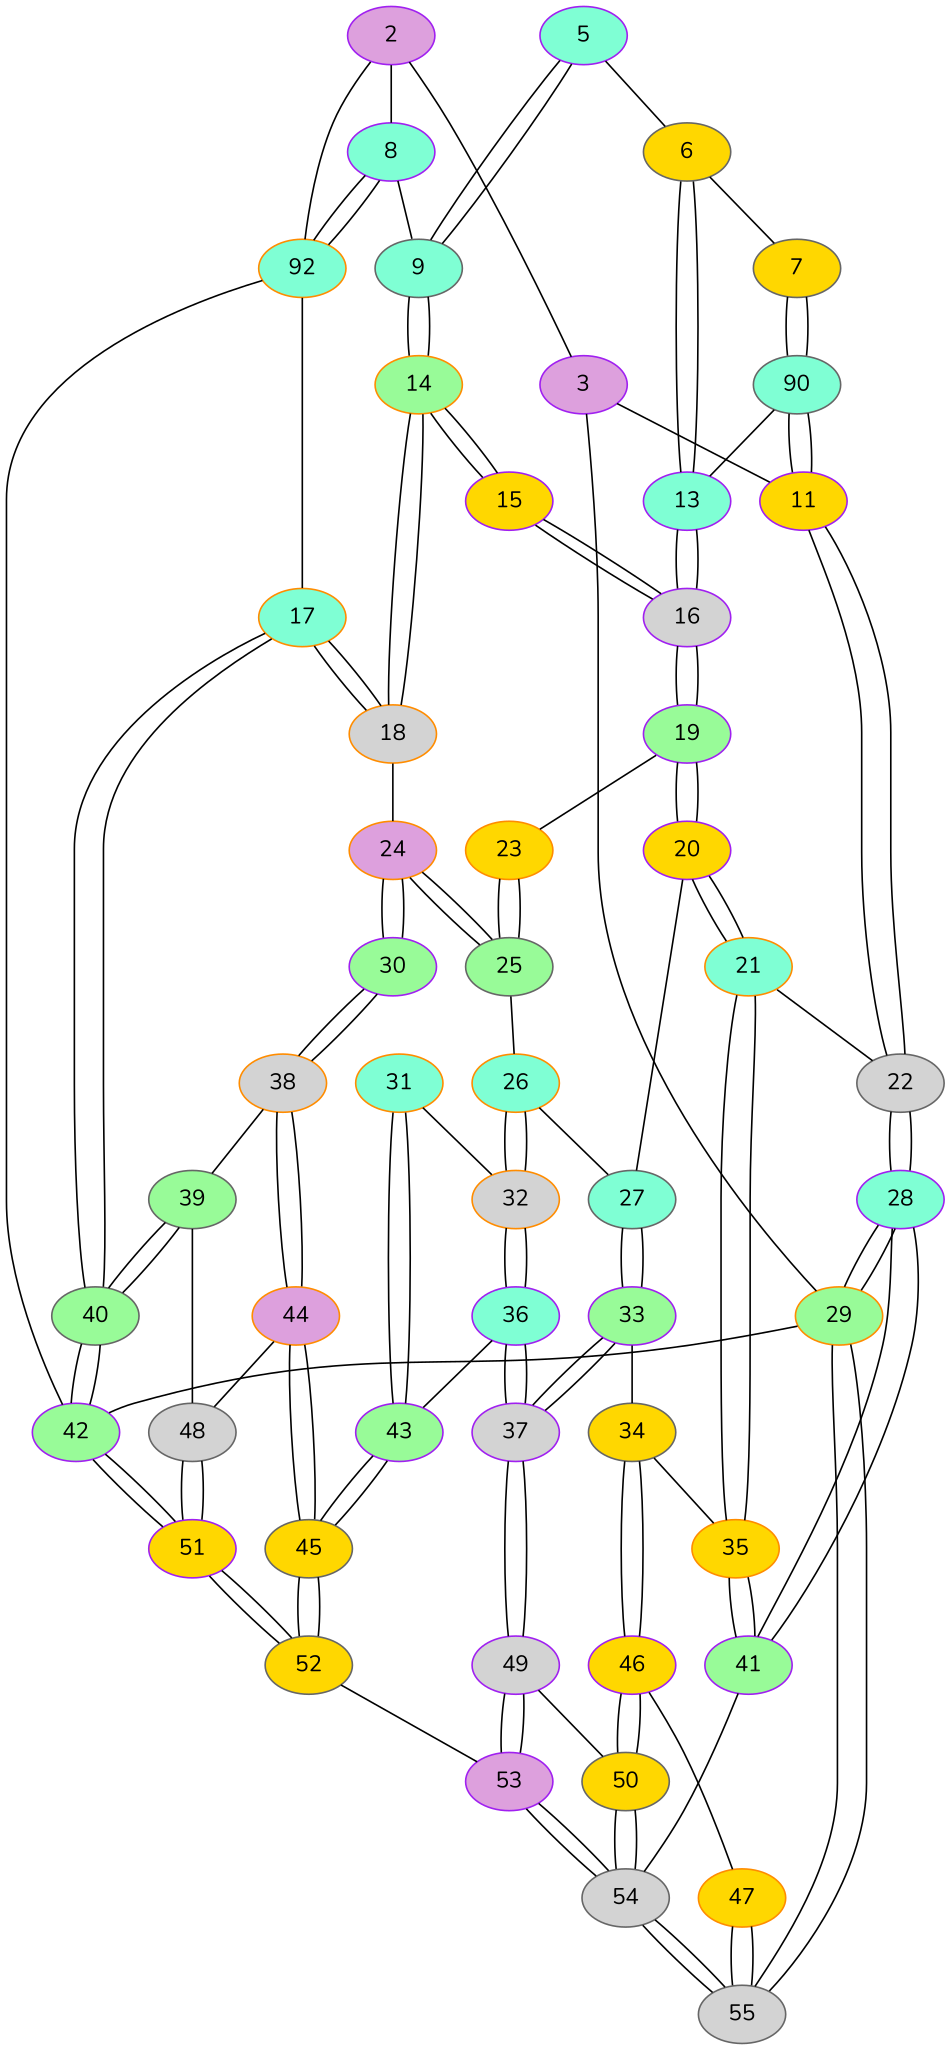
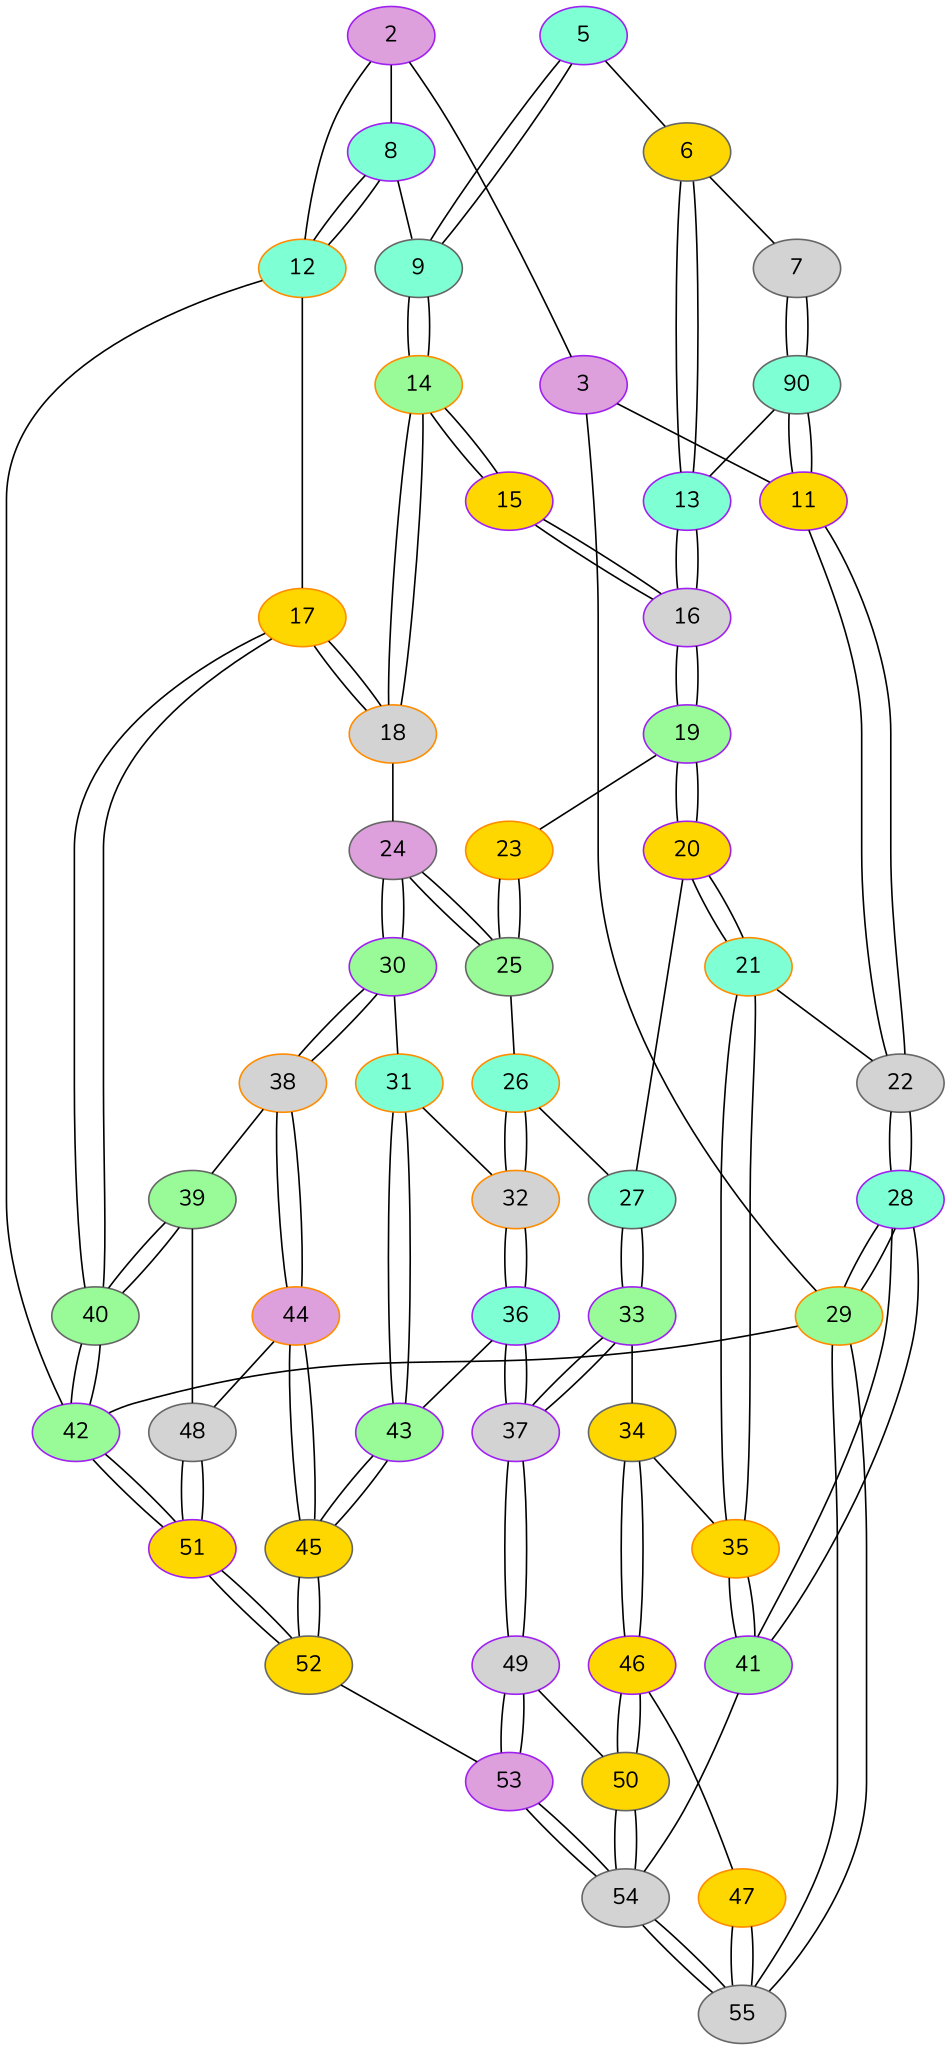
node "92": label "92" -> "12"
node "7": fillcolor gold -> lightgrey
node "17": fillcolor aquamarine -> gold
node "24": color darkorange -> gray40
edge "30" -- "31": added
